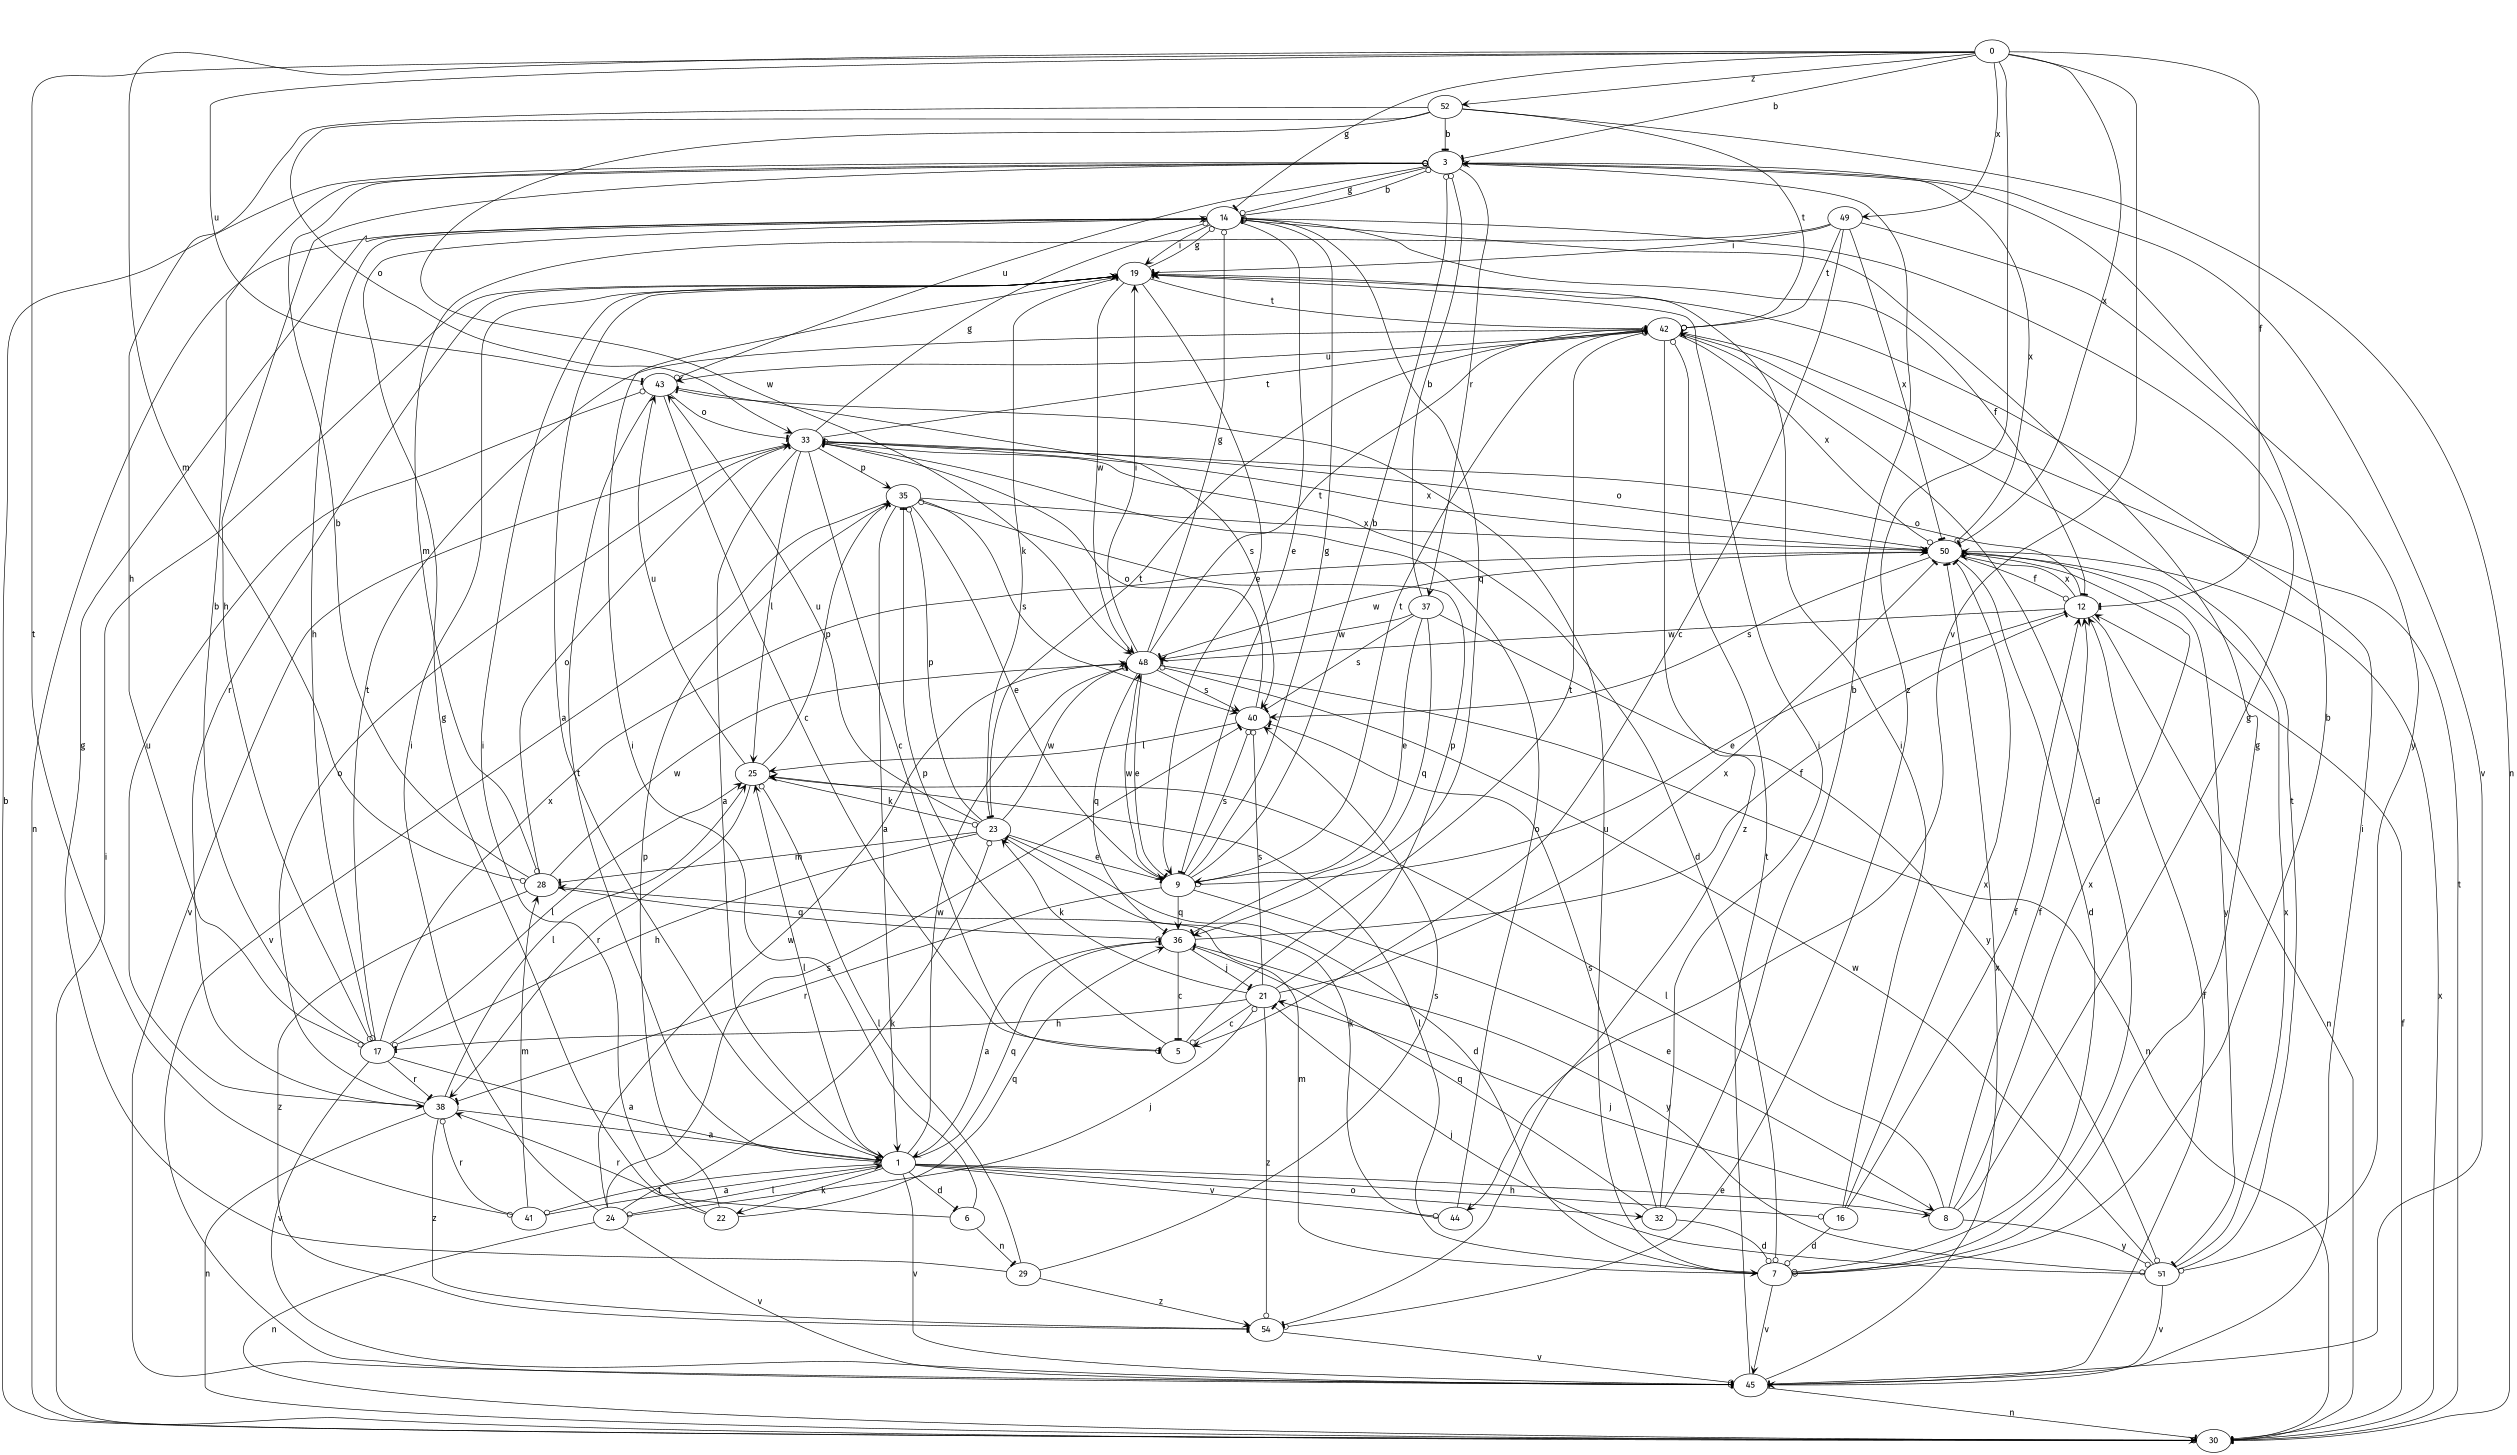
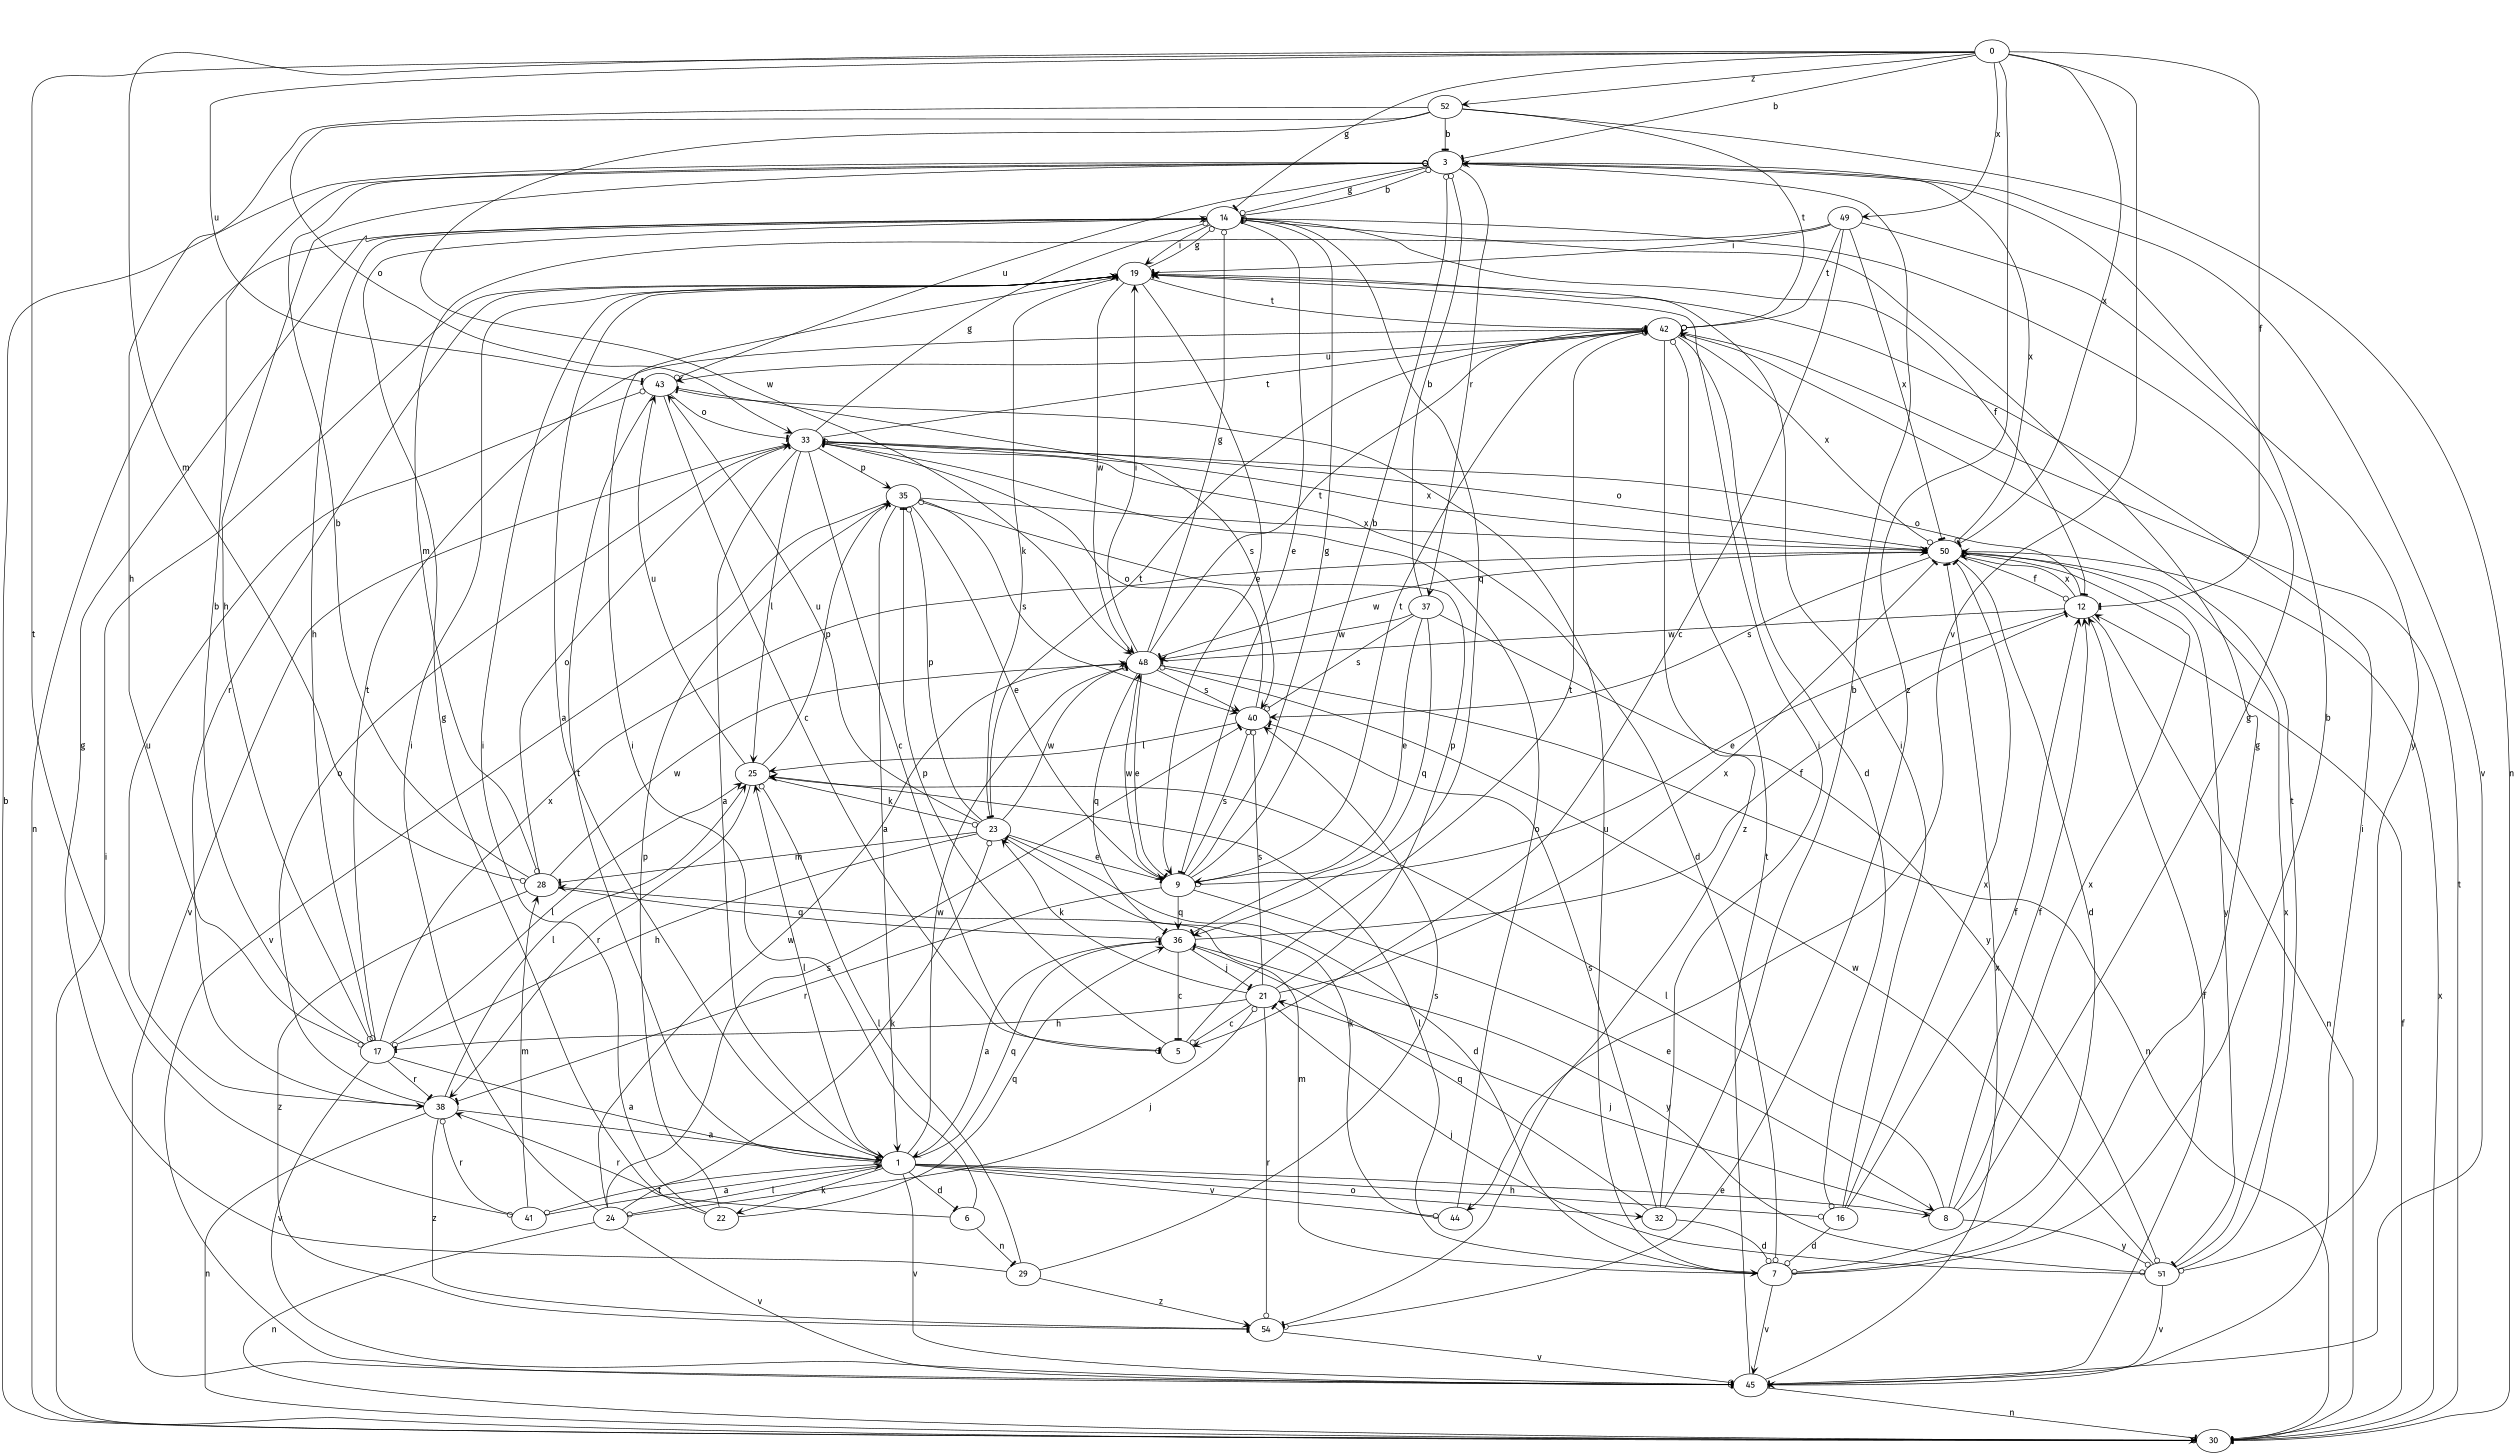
edge "37" -> "40": arrowhead tee -> odot
edge "42" -> "7": now "42" -> "16"
edge "21" -> "54": label "z" -> "r"
